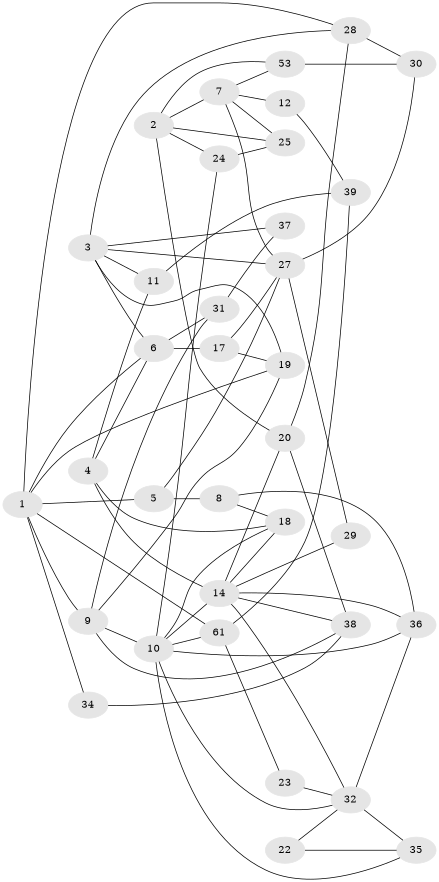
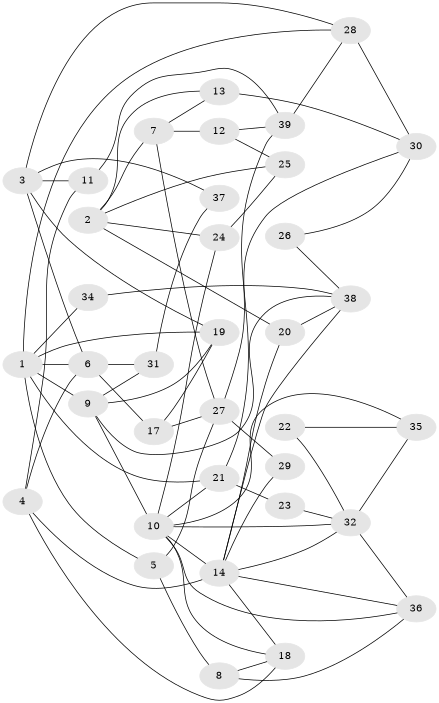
node "53": label "53" -> "13"
edge "7" -- "25": now "12" -- "25"
node "26": added
edge "28" -- "20": now "28" -- "39"
edge "3" -- "27": removed
node "61": label "61" -> "21"
